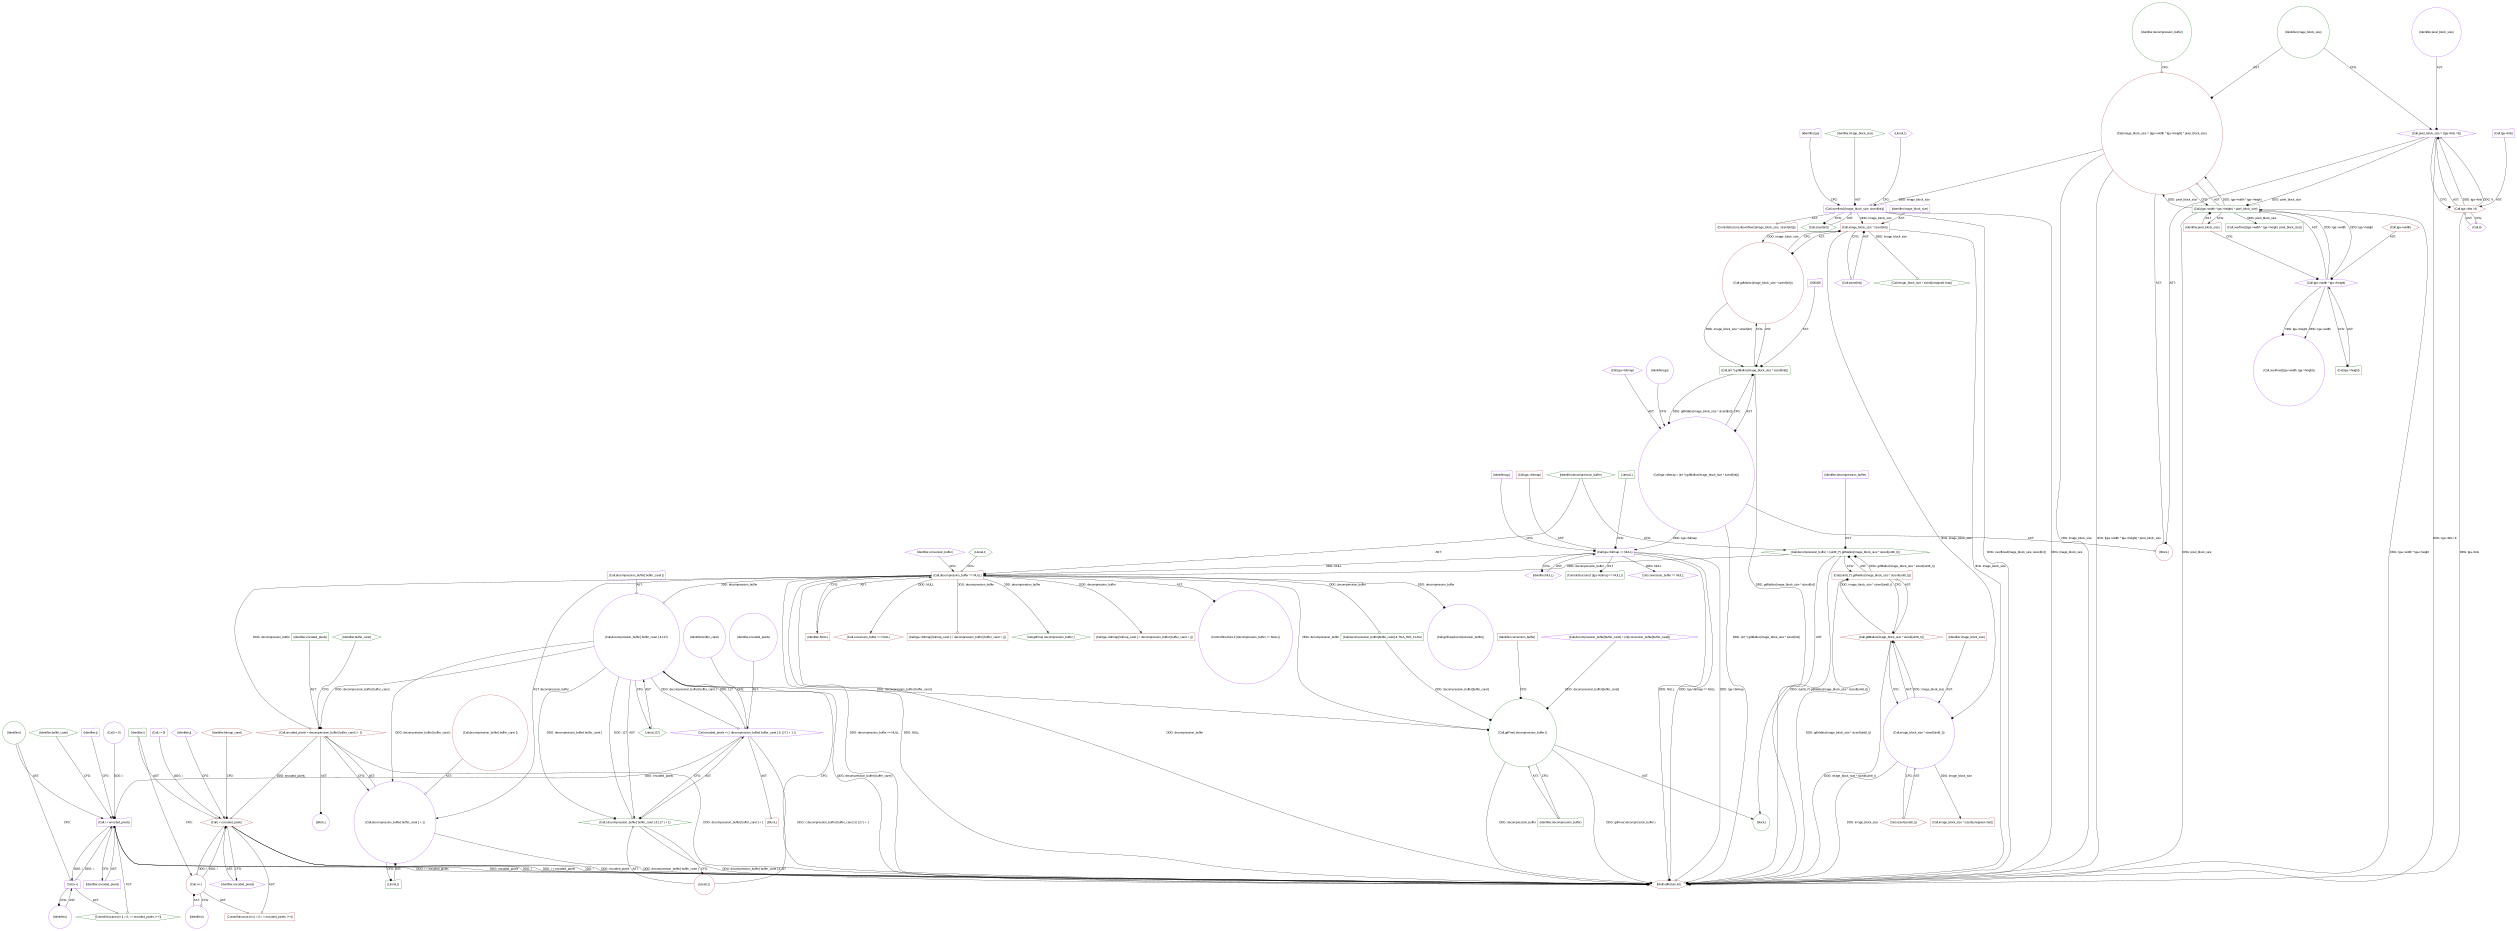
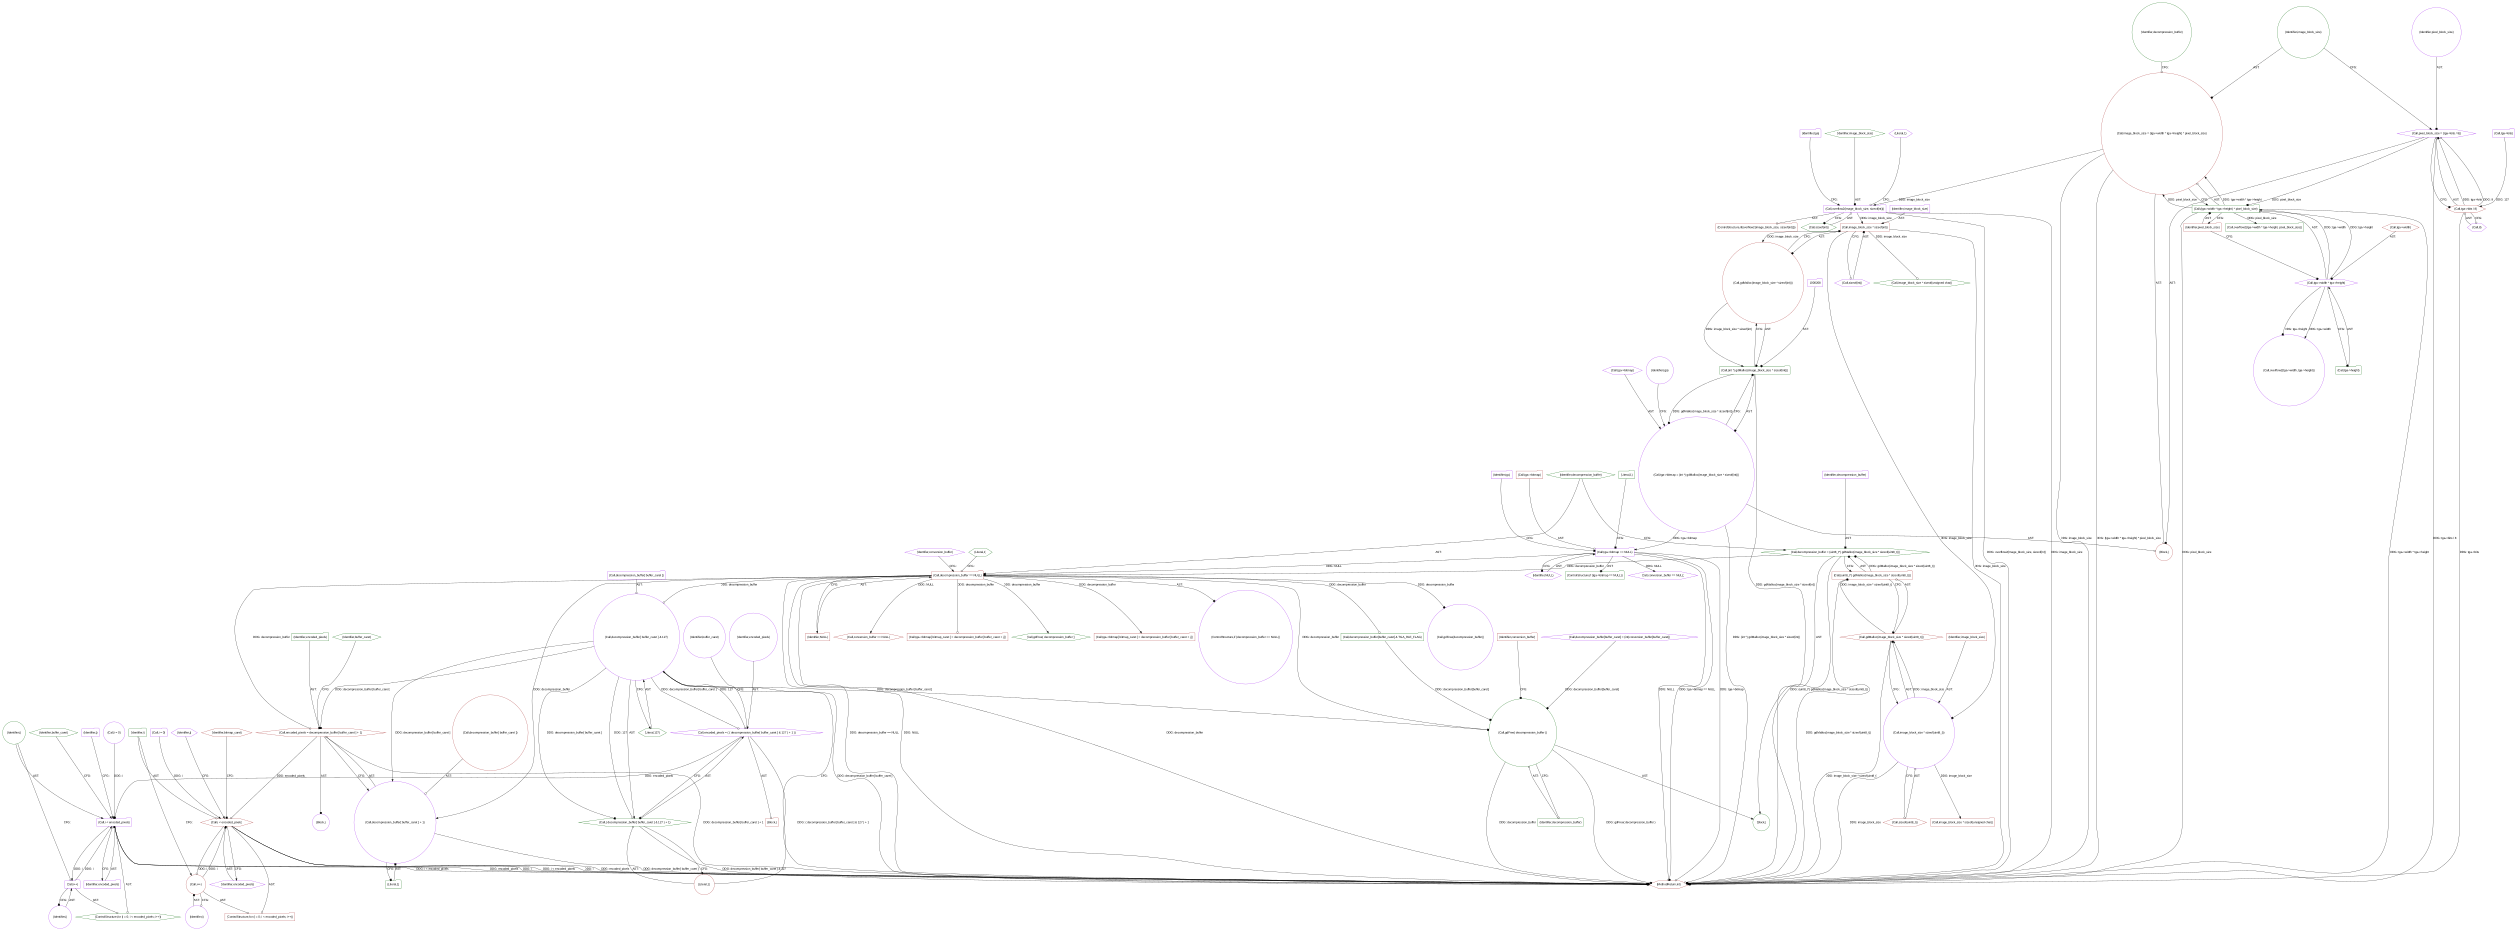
edge "(Call,tga->bits)" -> "(Call,tga->bits / 8)": label "AST: " -> "DDG: 127"
edge "(Call,decompression_buffer == NULL)" -> "(Call,decompression_buffer[ buffer_caret ] + 1)": label "AST: decompression_buffer" -> "DDG: decompression_buffer"
node "(Call,sizeof(caret8_t))": label "(Call,sizeof(caret8_t))" -> "(Call,sizeof(uint8_t))"
